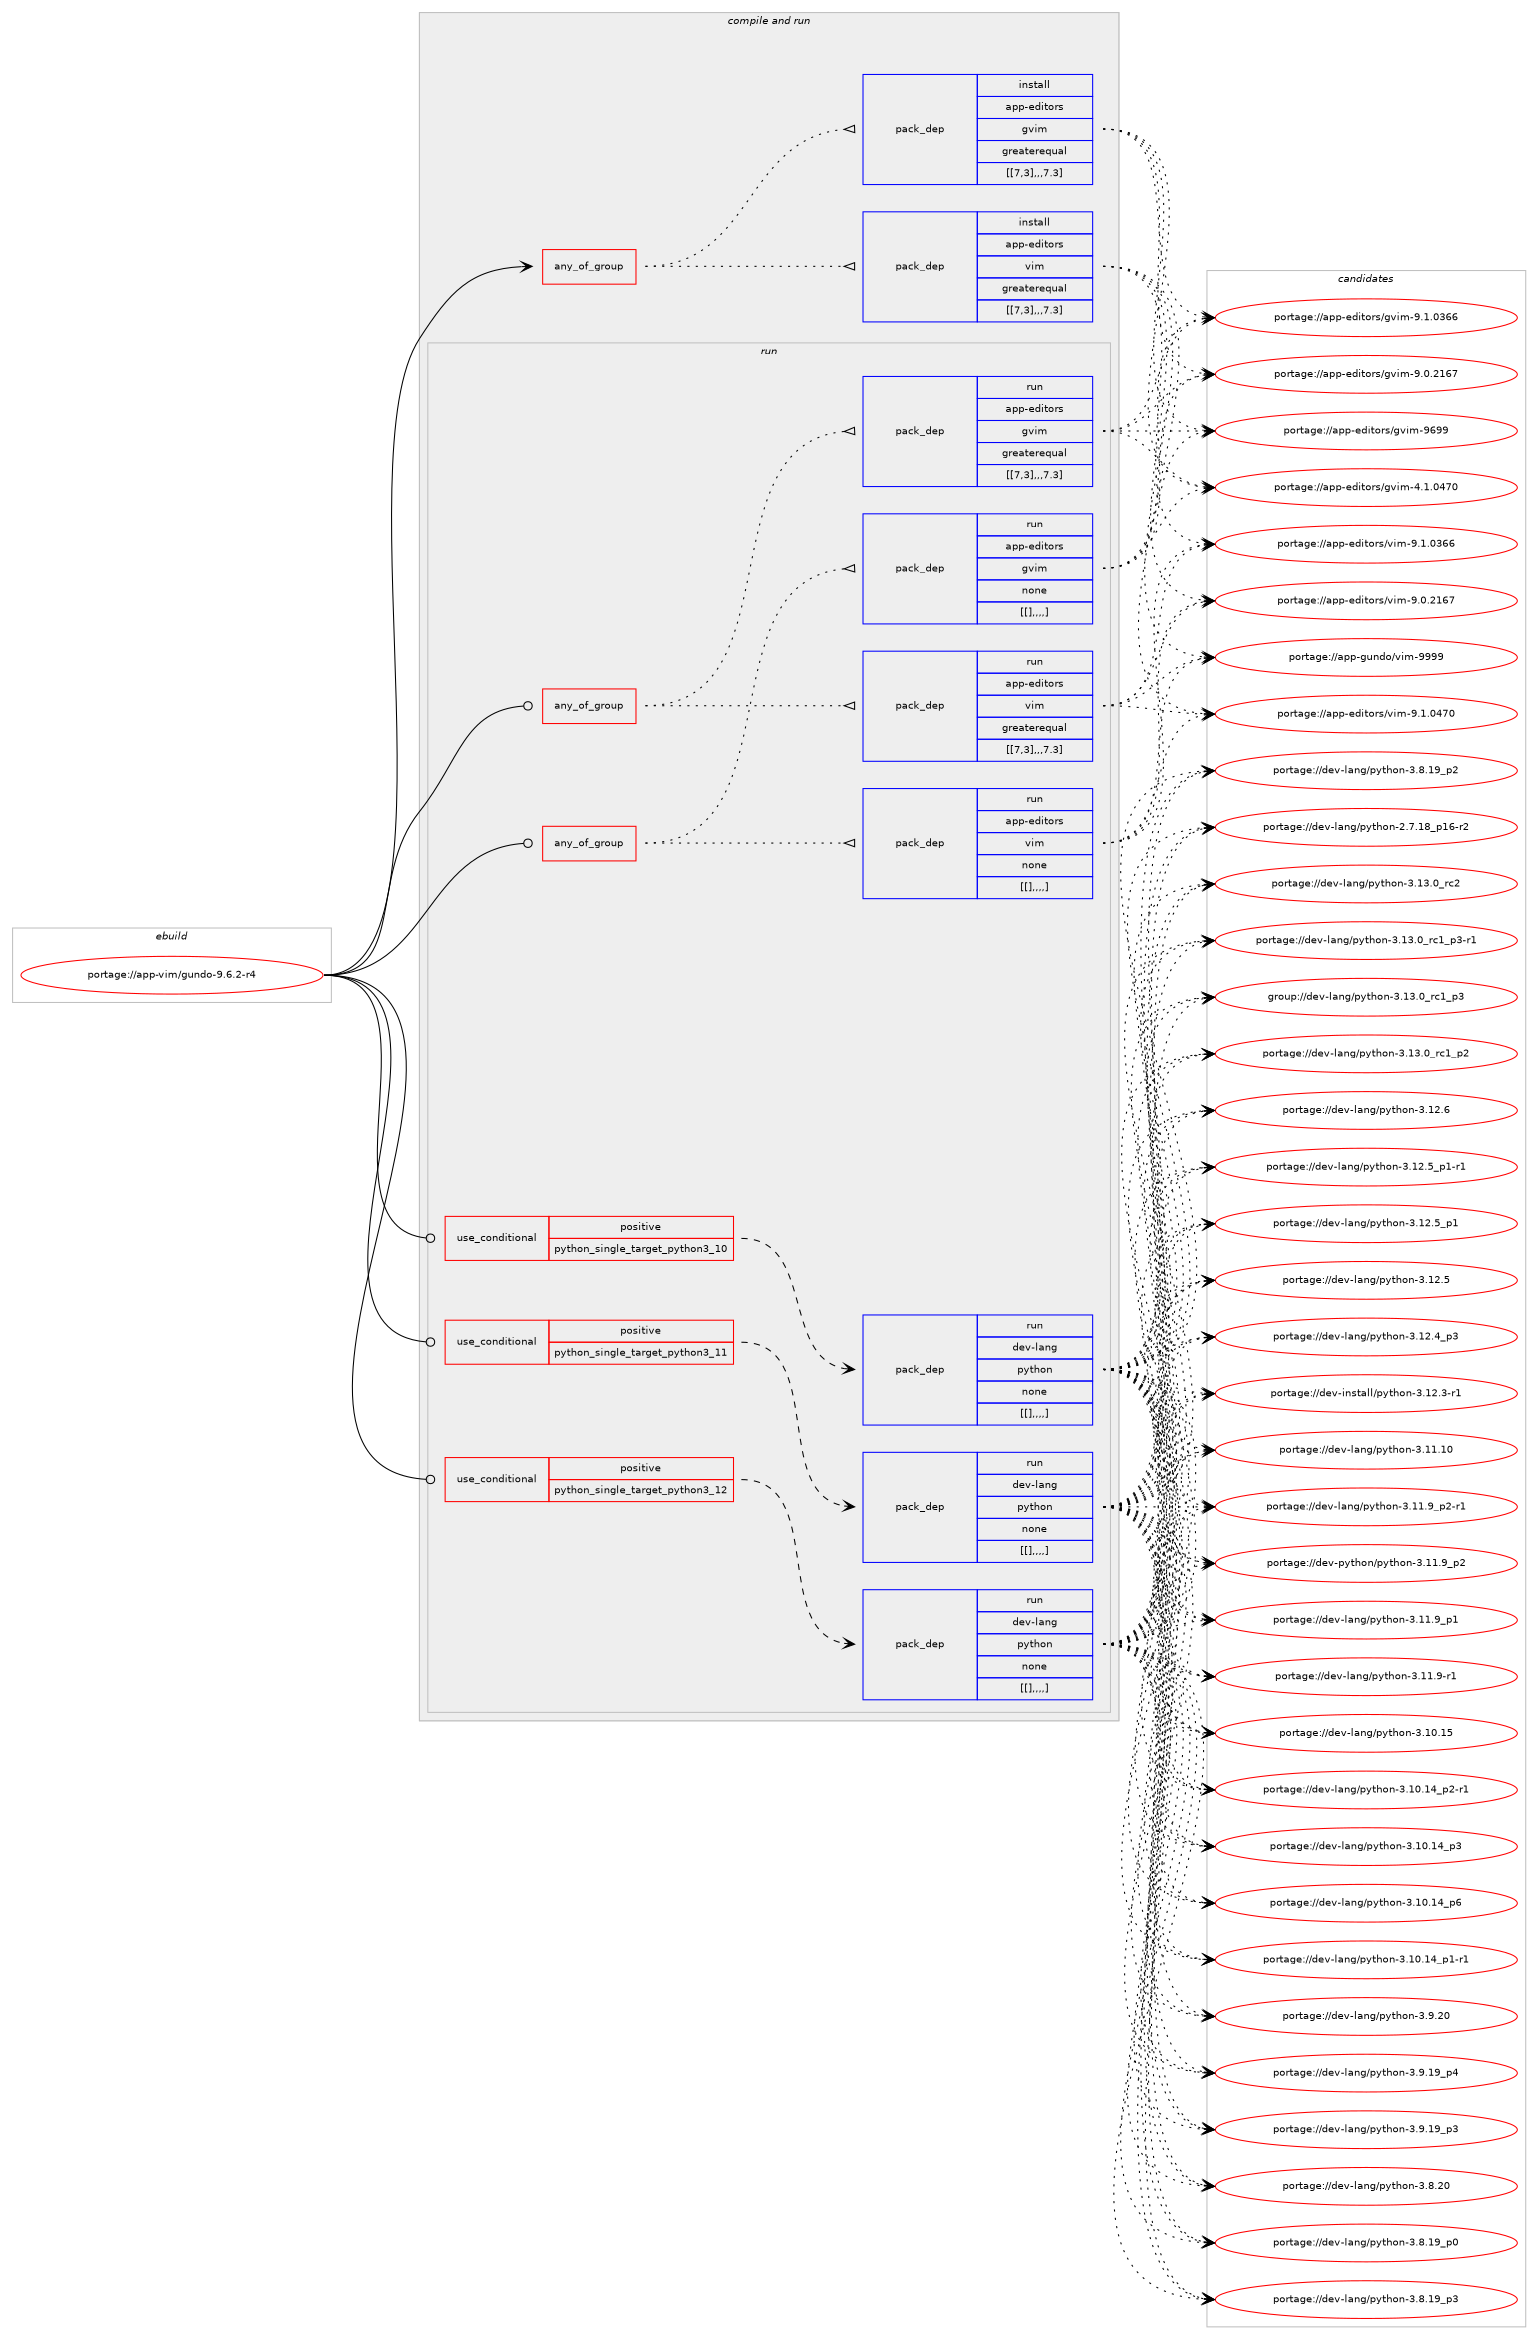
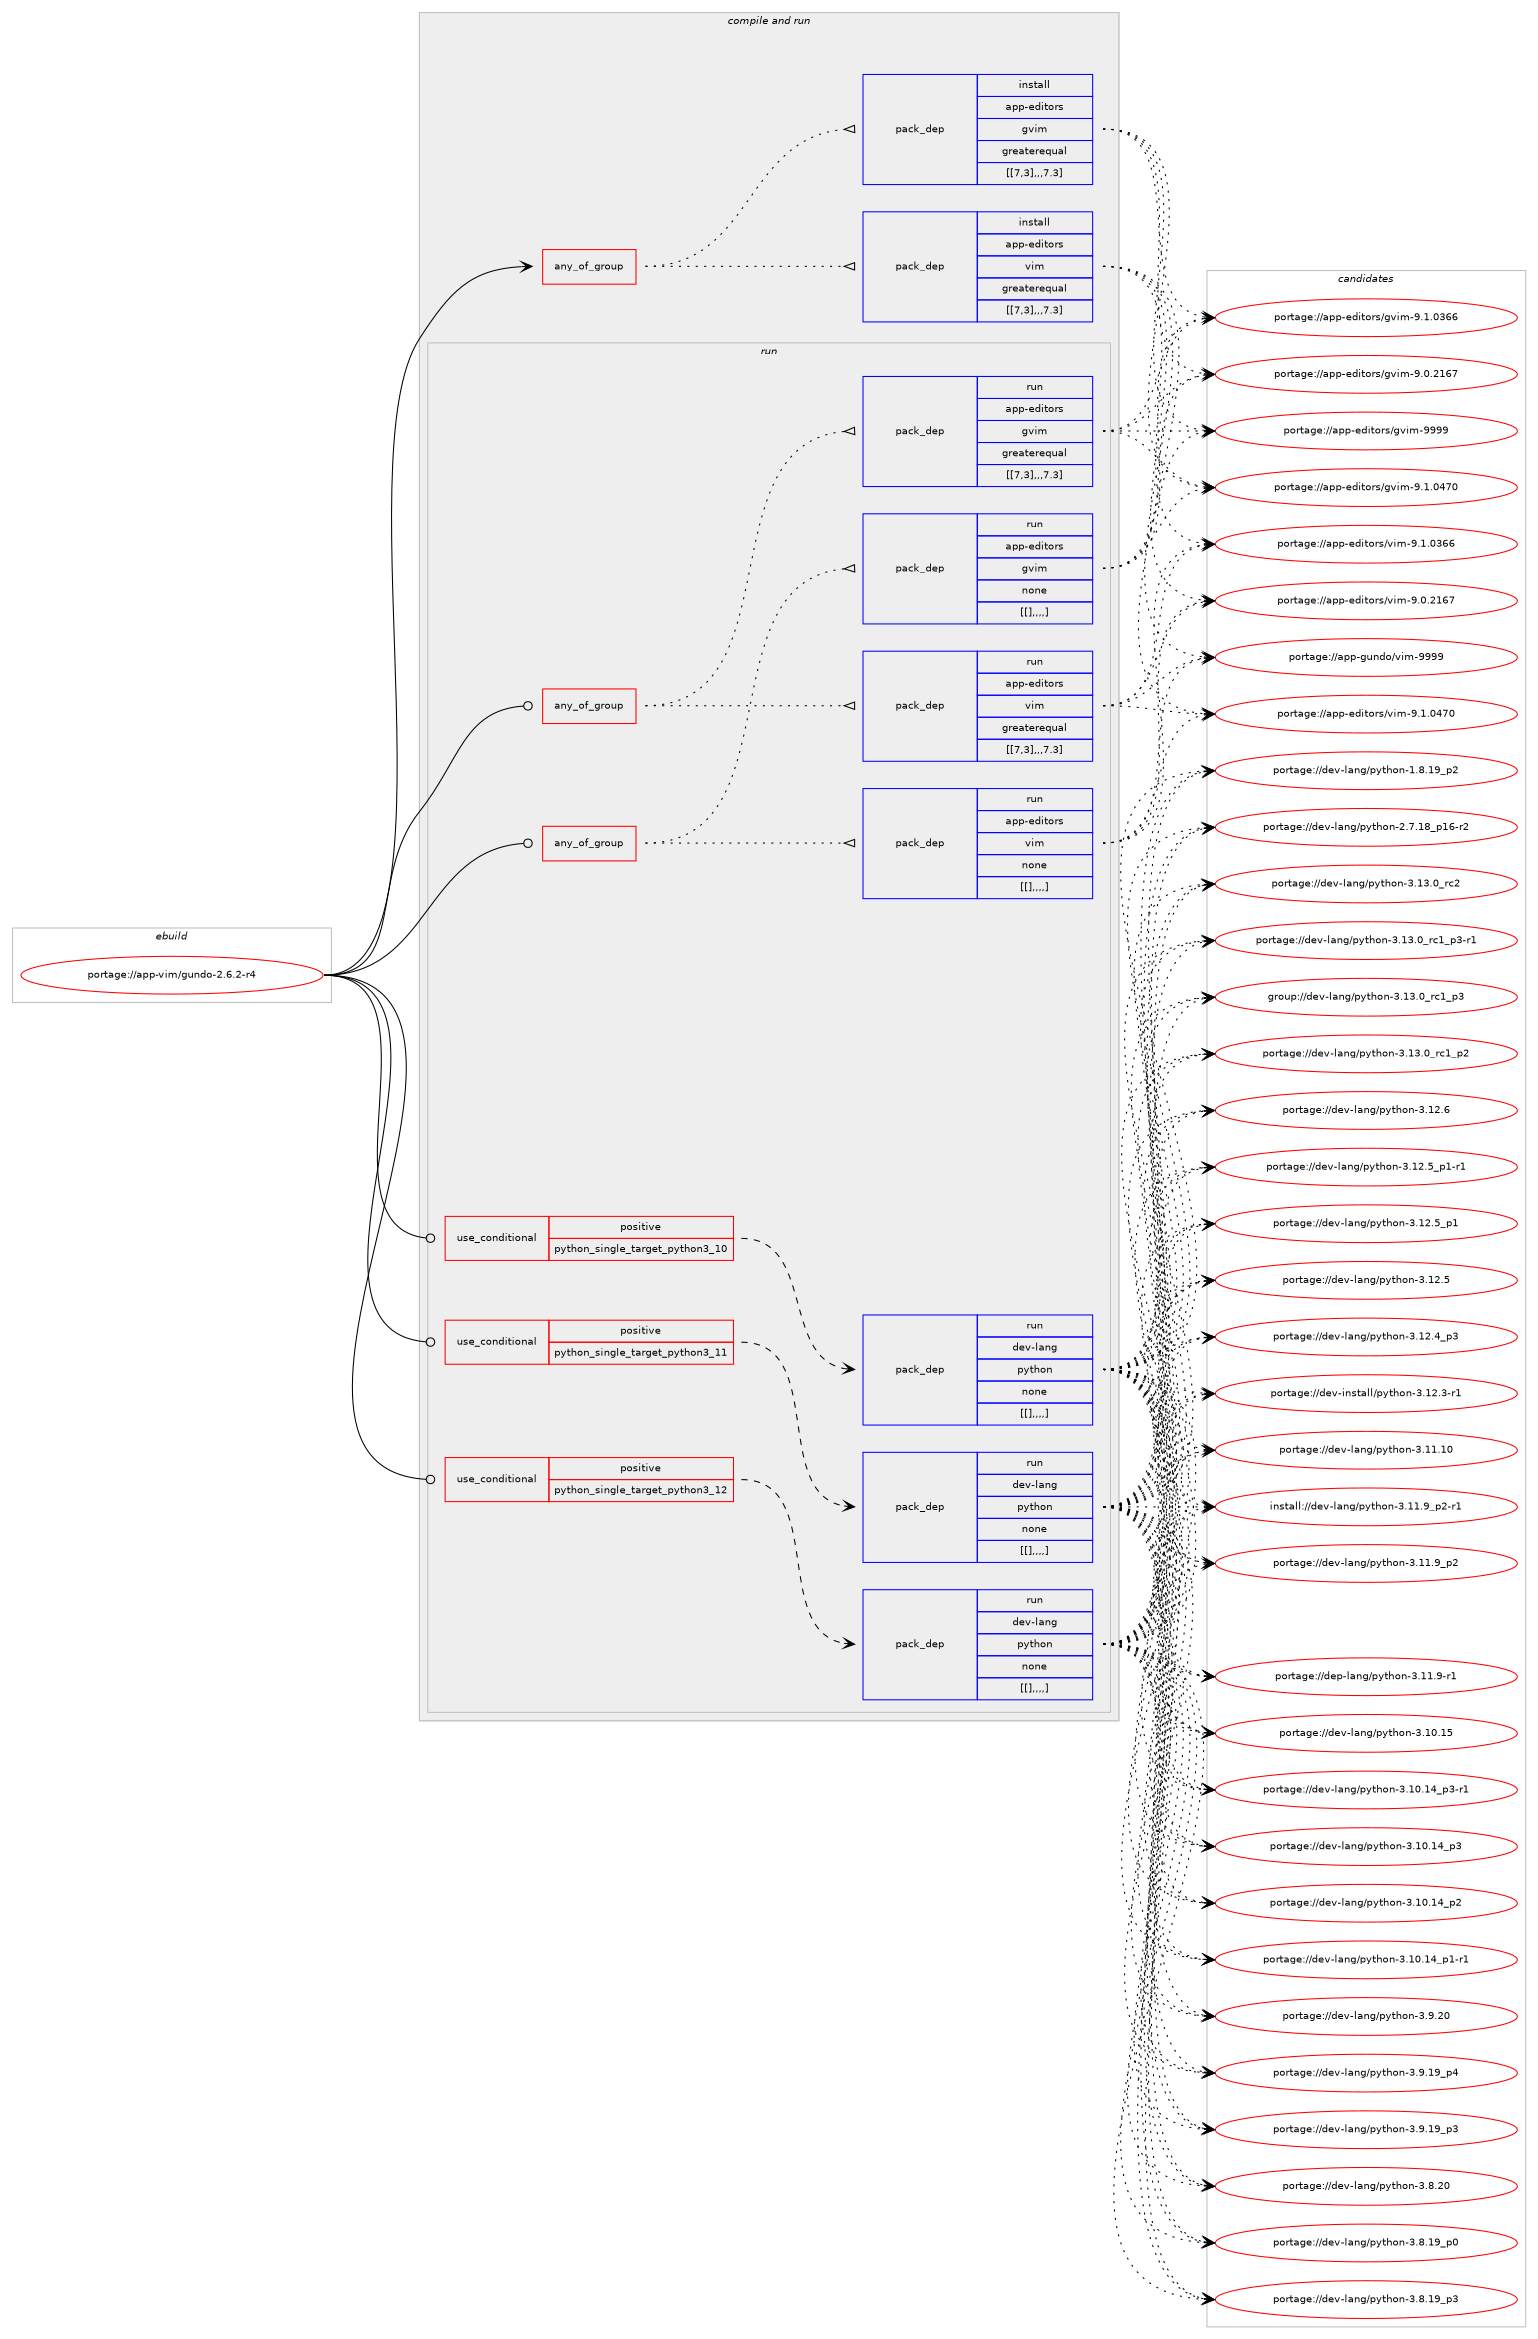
node "portage://app-editors/gvim-9699": label "portage://app-editors/gvim-9699" -> "portage://app-editors/gvim-9999"
node "portage://app-editors/gvim-4.1.0470": label "portage://app-editors/gvim-4.1.0470" -> "portage://app-editors/gvim-9.1.0470"
node "portage://dev-lang/python-3.8.19_p2": label "portage://dev-lang/python-3.8.19_p2" -> "portage://dev-lang/python-1.8.19_p2"
node "portage://app-vim/gundo-9.6.2-r4": label "portage://app-vim/gundo-9.6.2-r4" -> "portage://app-vim/gundo-2.6.2-r4"
node "portage://dev-lang/python-3.11.9_p2-r1": label "portage://dev-lang/python-3.11.9_p2-r1" -> "install://dev-lang/python-3.11.9_p2-r1"
node "portage://dev-python/python-3.11.9_p2": label "portage://dev-python/python-3.11.9_p2" -> "portage://dev-lang/python-3.11.9_p2"
node "portage://dev-lang/python-3.11.9_p1": removed
node "portage://dev-lang/python-3.11.9-r1": label "portage://dev-lang/python-3.11.9-r1" -> "portage://dep-lang/python-3.11.9-r1"
node "portage://dev-lang/python-3.10.14_p2-r1": label "portage://dev-lang/python-3.10.14_p2-r1" -> "portage://dev-lang/python-3.10.14_p3-r1"
node "portage://dev-lang/python-3.10.14_p6": label "portage://dev-lang/python-3.10.14_p6" -> "portage://dev-lang/python-3.10.14_p2"
